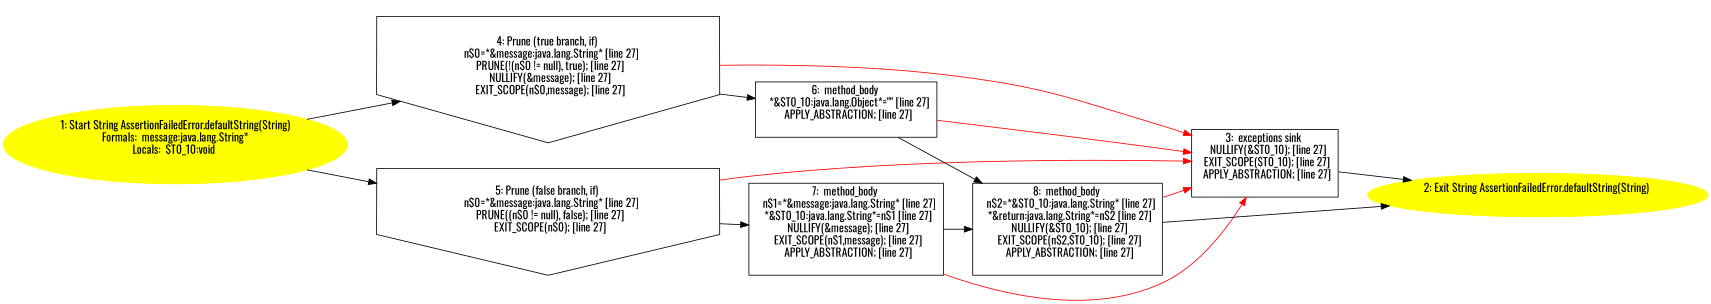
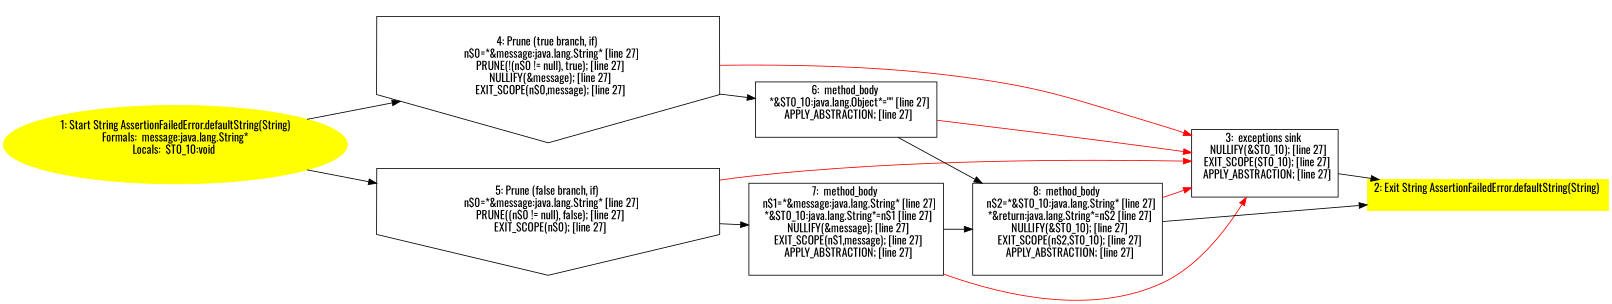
node "2: Exit String AssertionFailedError.defaultString(String)": shape ellipse -> box
